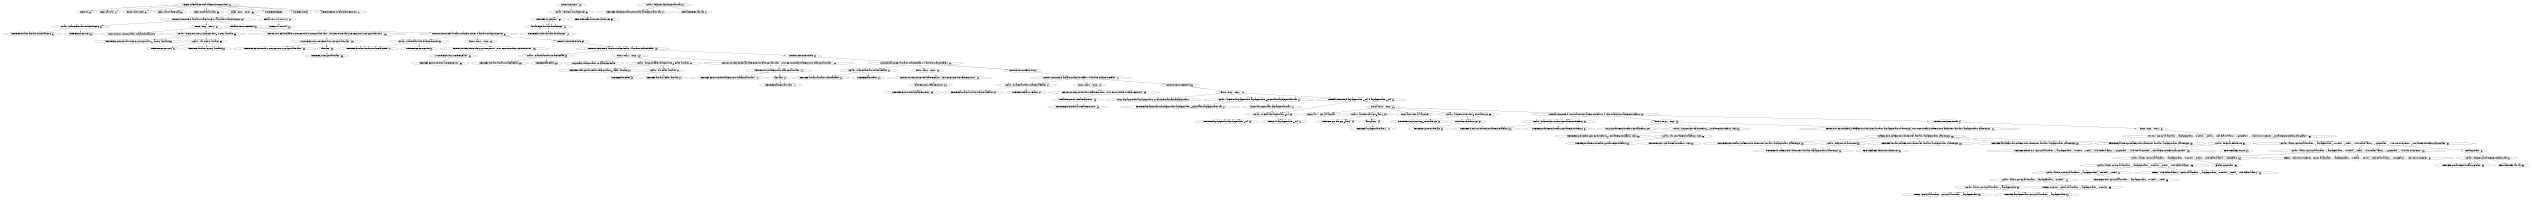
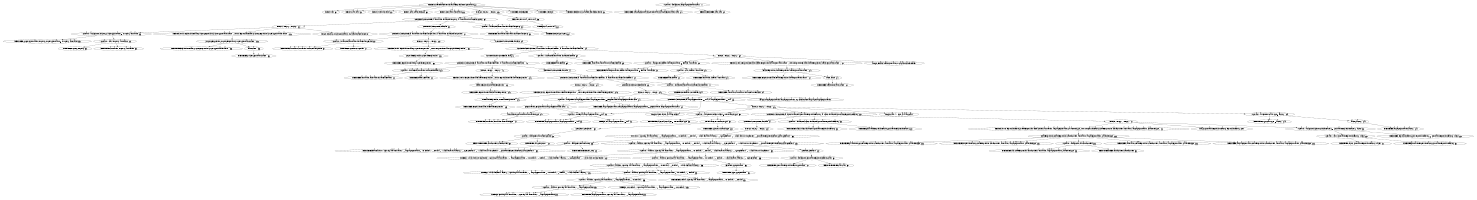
edge "(IDENTIFIER,this,getInjector())" -> "(annotationType,annotation.annotationType())": now "(getAnnotation,getAnnotation(LanguageAnnotation.class))" -> "(annotationType,annotation.annotationType())"
edge "(newInstance,newInstance(type))" -> "(getInjector,getInjector())": added
node "(IDENTIFIER,type,type.getName())": added
